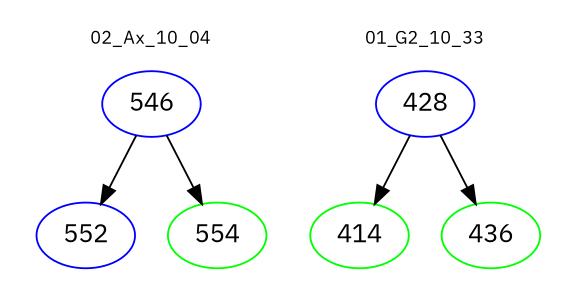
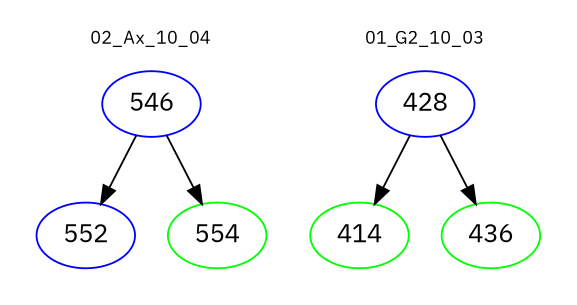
cluster "01_G2_10_33": label "01_G2_10_33" -> "01_G2_10_03"
